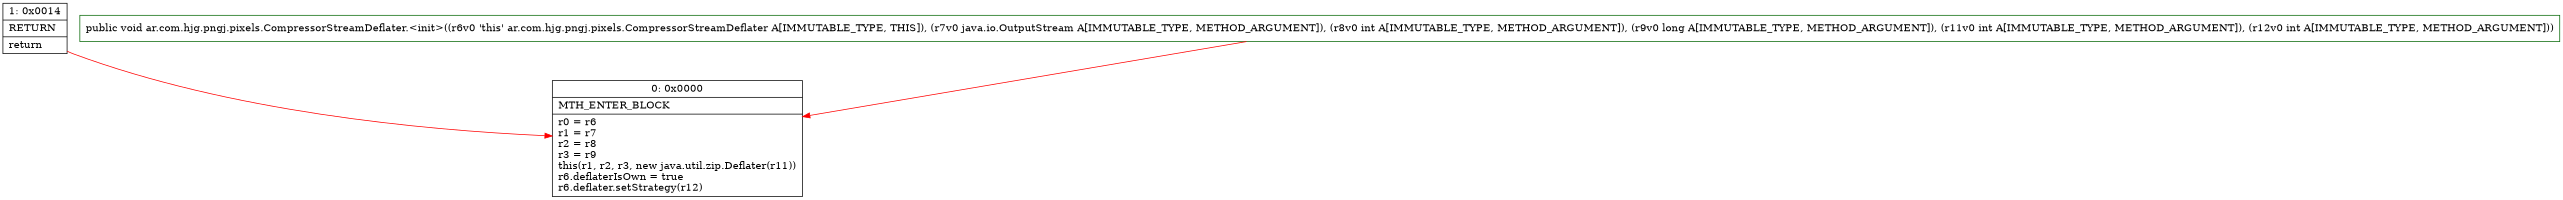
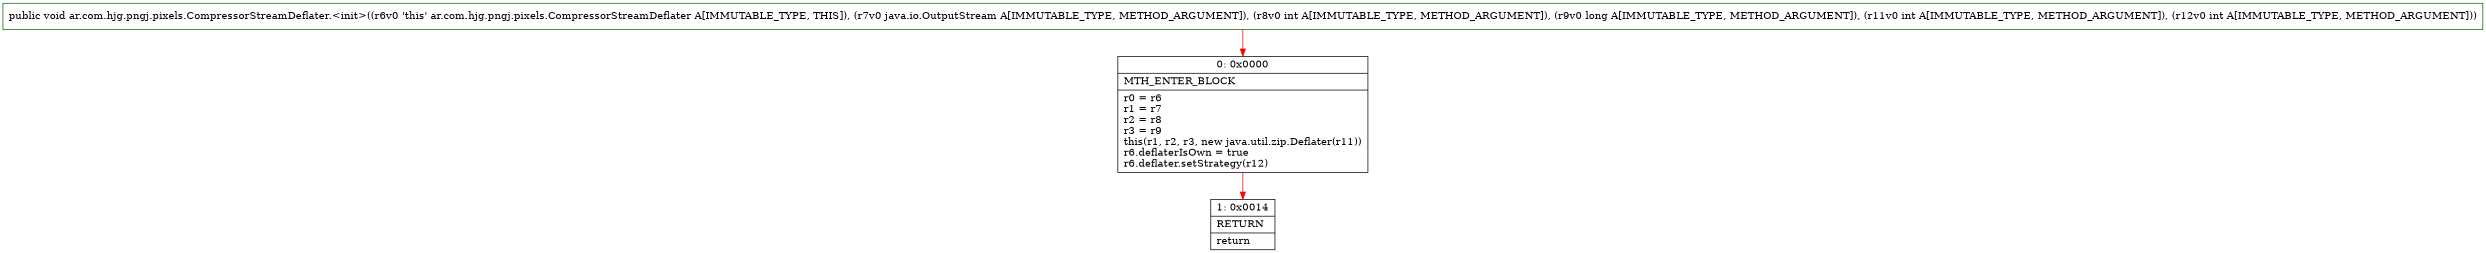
edge "1: 0x0014" -> "0: 0x0000": reversed
